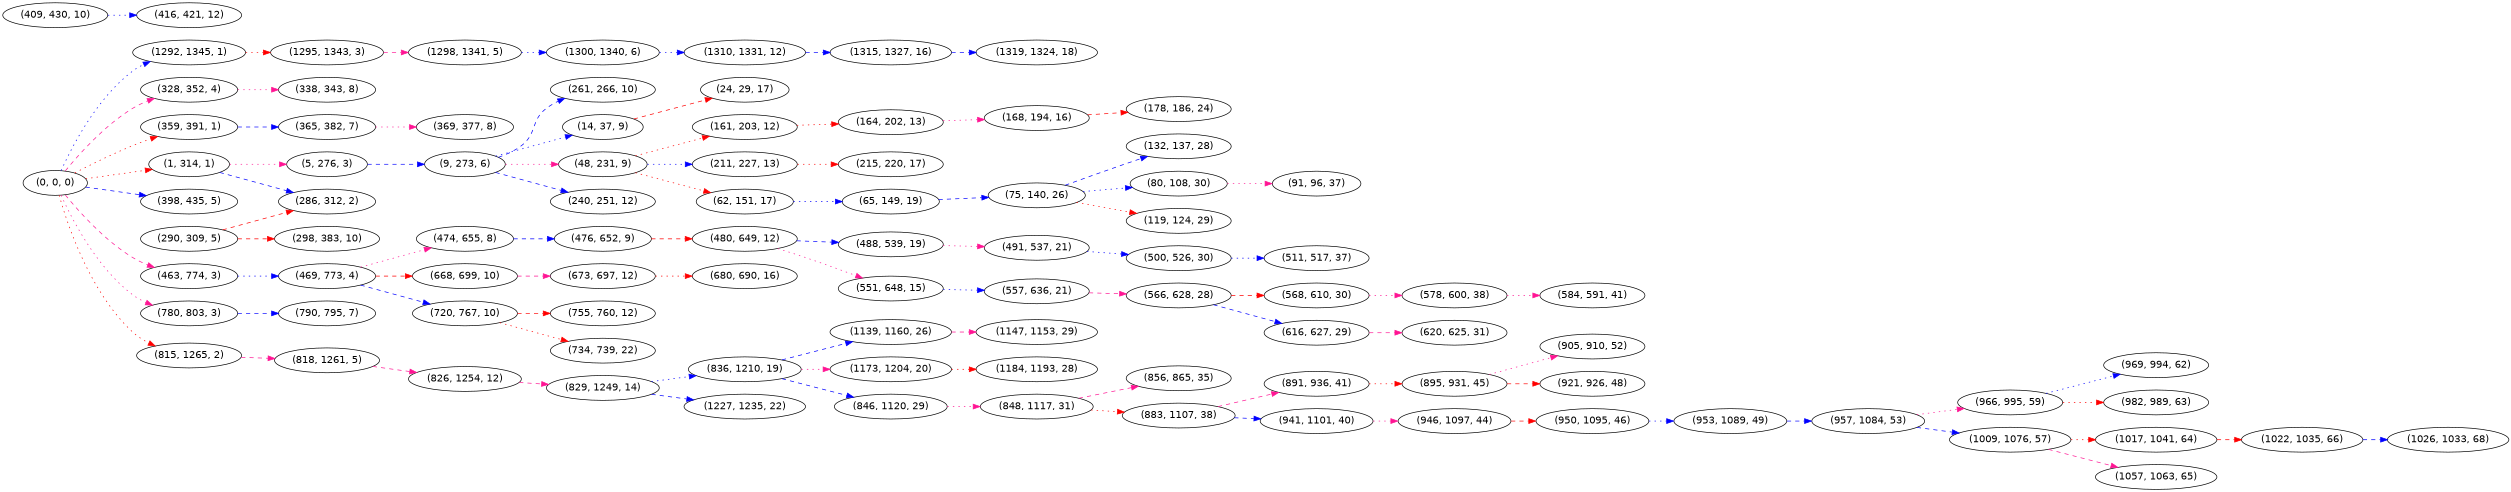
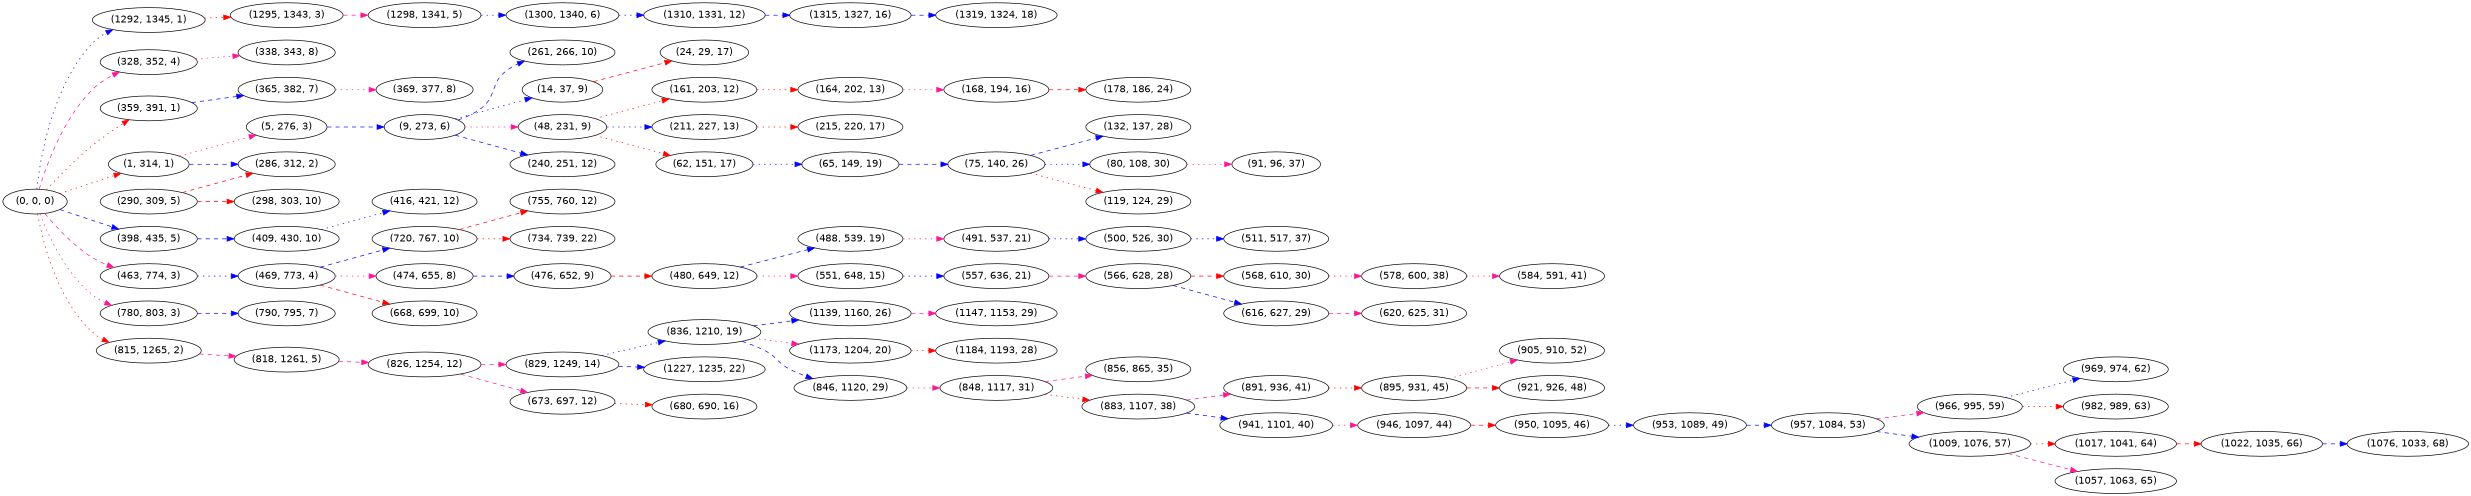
edge "(398, 435, 5)" -> "(409, 430, 10)": added
node "(298, 383, 10)": label "(298, 383, 10)" -> "(298, 303, 10)"
edge "(668, 699, 10)" -> "(673, 697, 12)": now "(826, 1254, 12)" -> "(673, 697, 12)"
node "(969, 994, 62)": label "(969, 994, 62)" -> "(969, 974, 62)"
edge "(957, 1084, 53)" -> "(966, 995, 59)": style dotted -> dashed
node "(1026, 1033, 68)": label "(1026, 1033, 68)" -> "(1076, 1033, 68)"
